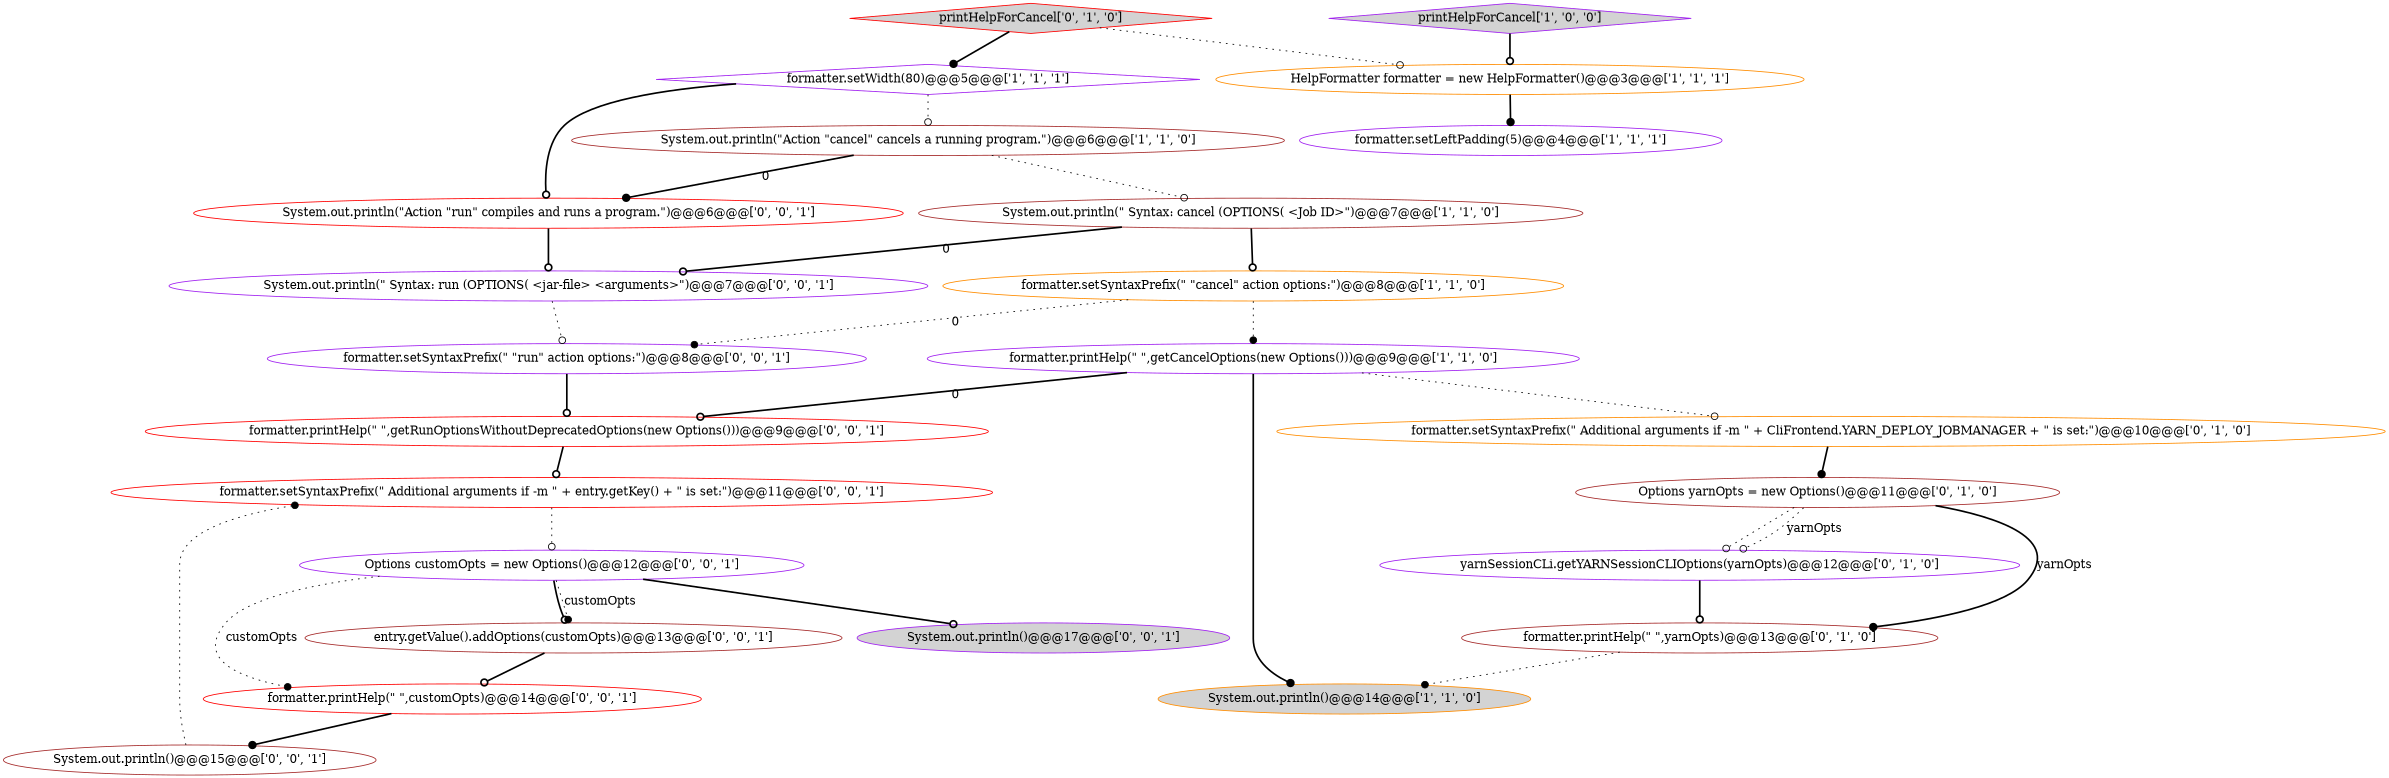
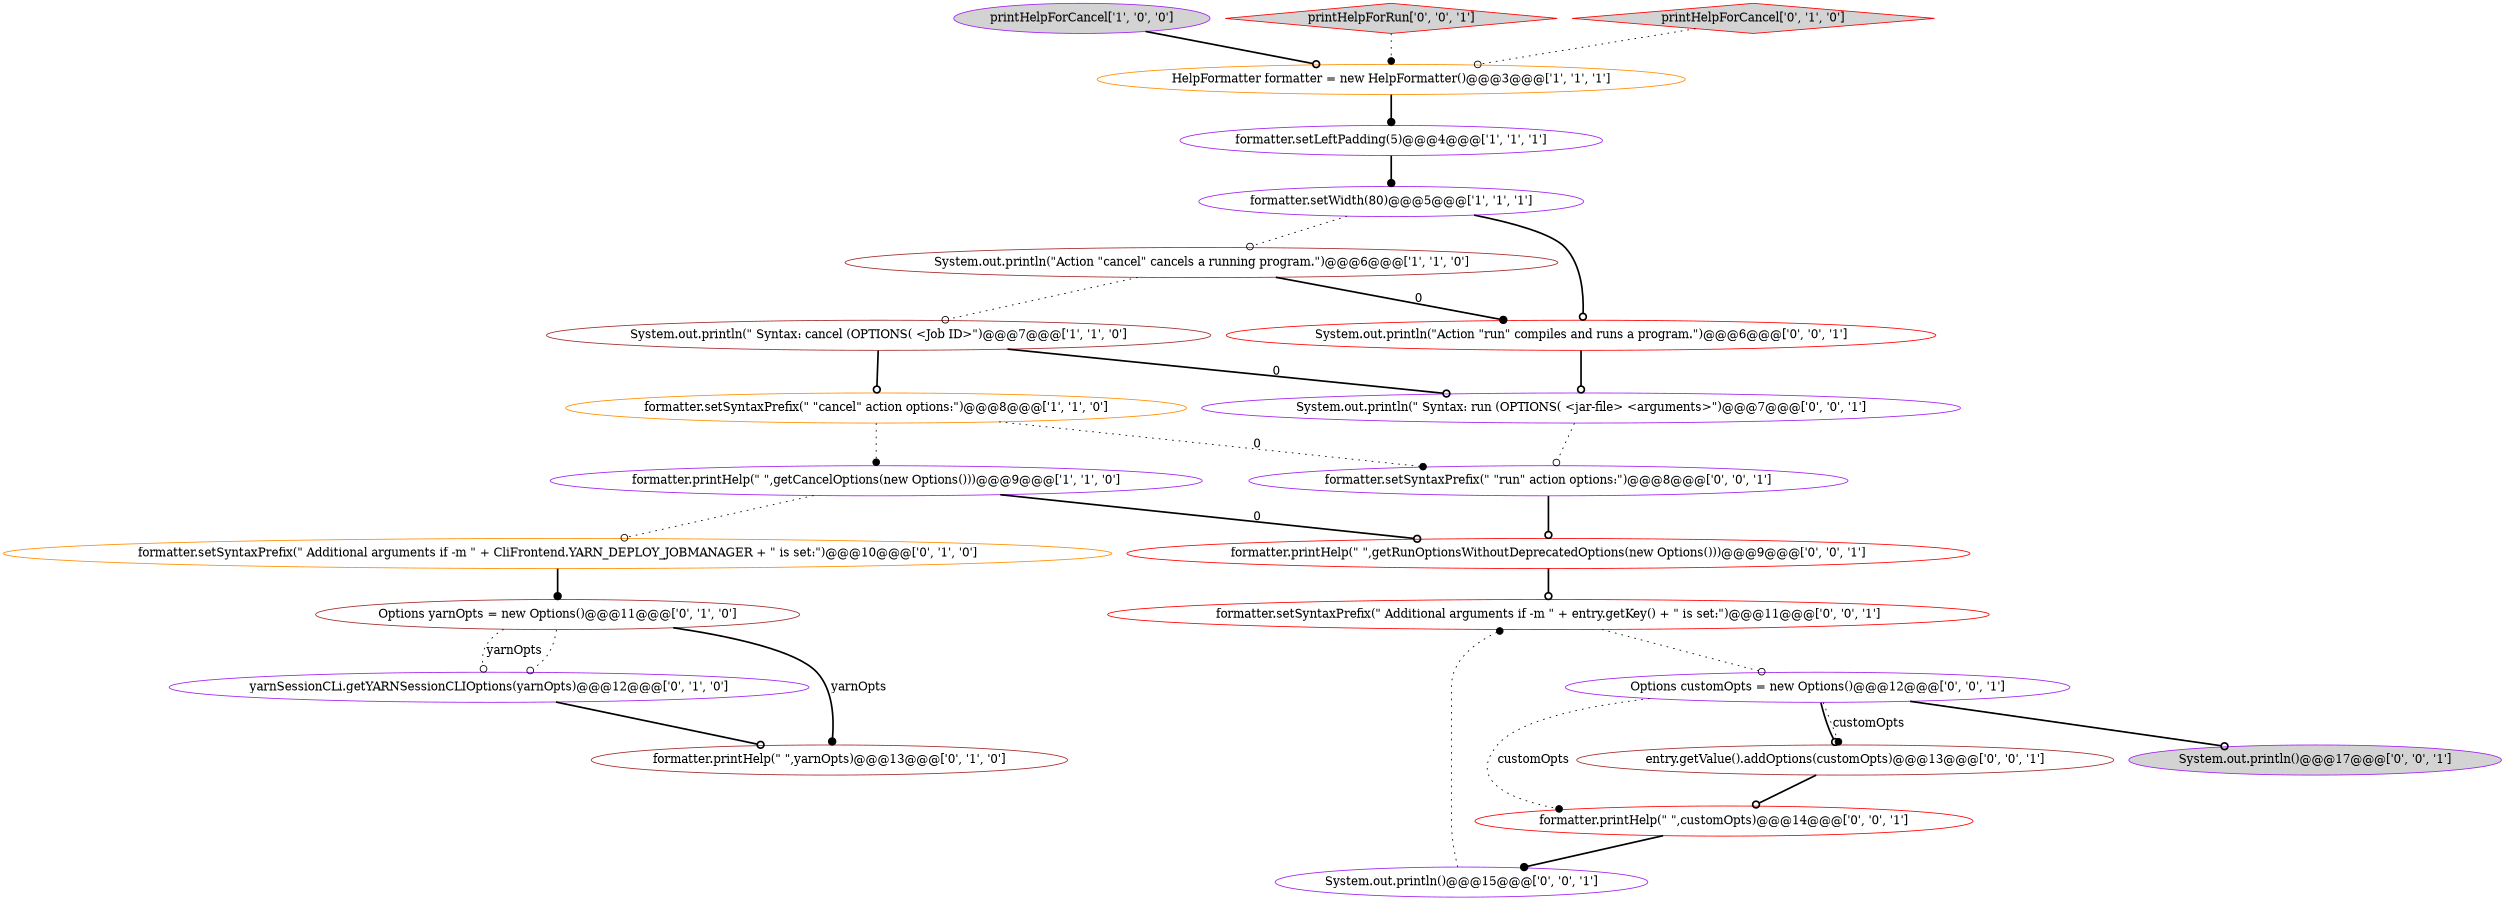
node "printHelpForRun['0', '0', '1']": added
node "printHelpForCancel['1', '0', '0']": shape diamond -> ellipse
edge "printHelpForCancel['0', '1', '0']" -> "formatter.setWidth(80)@@@5@@@['1', '1', '1']": now "formatter.setLeftPadding(5)@@@4@@@['1', '1', '1']" -> "formatter.setWidth(80)@@@5@@@['1', '1', '1']"
node "formatter.setWidth(80)@@@5@@@['1', '1', '1']": shape diamond -> ellipse
node "System.out.println()@@@14@@@['1', '1', '0']": removed
node "System.out.println()@@@15@@@['0', '0', '1']": color brown -> purple
